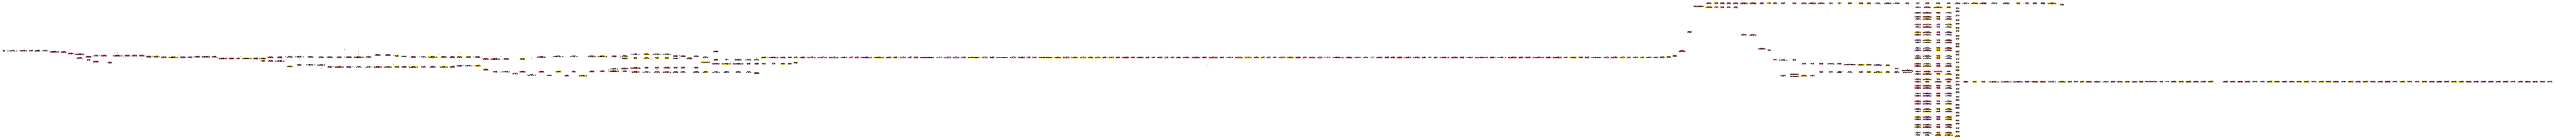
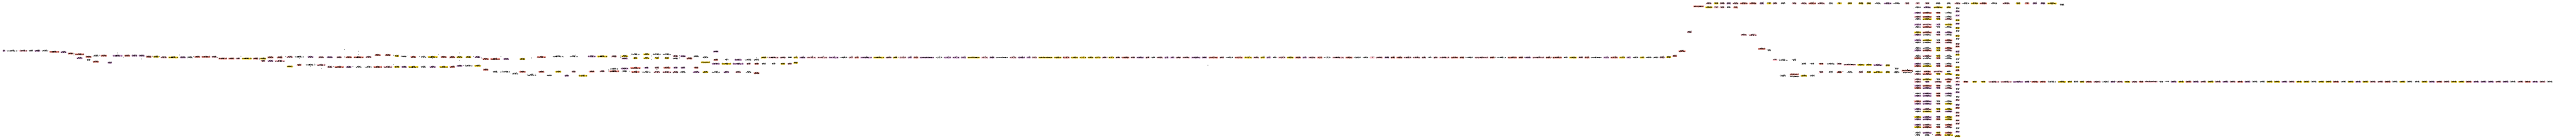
node "0x00000fac addb %al, (%eax)": added
